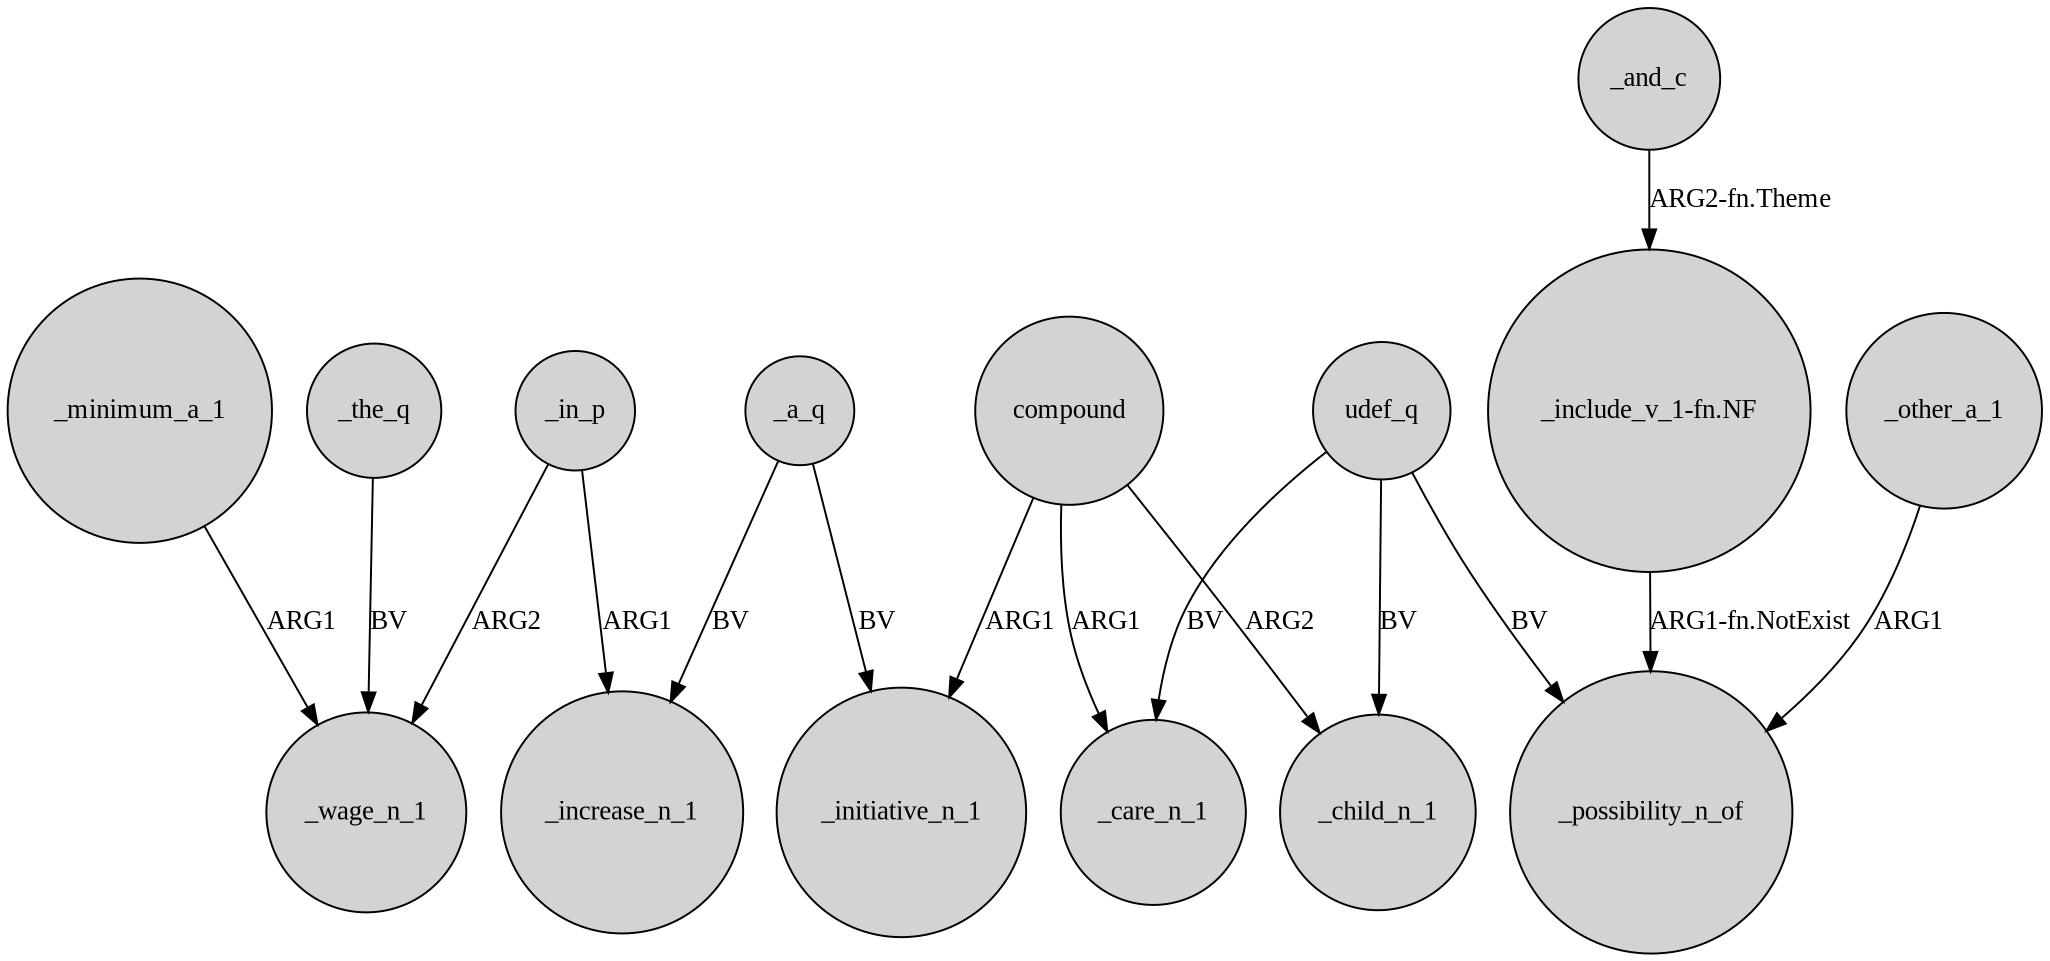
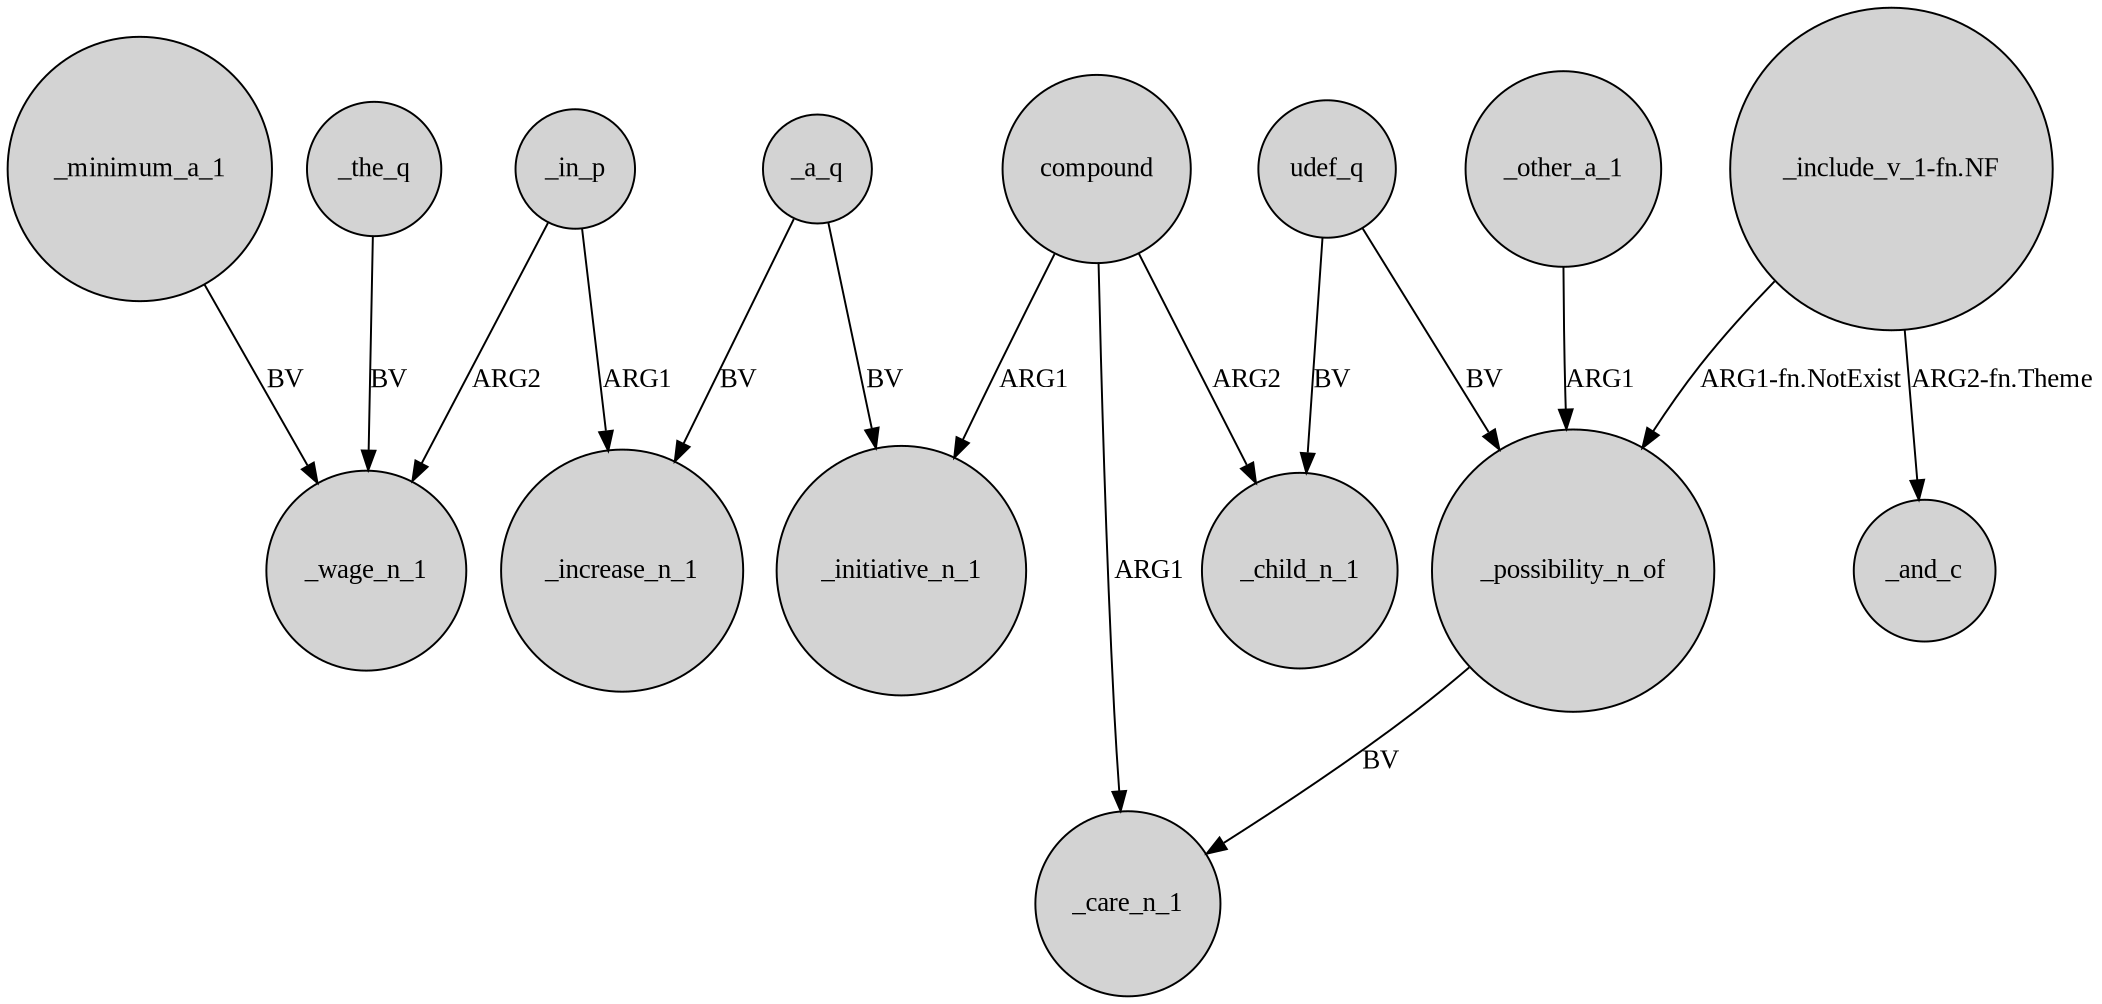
edge "_and_c" -> "_include_v_1-fn.NF": reversed
edge "udef_q" -> "_care_n_1": now "_possibility_n_of" -> "_care_n_1"
edge "_minimum_a_1" -> "_wage_n_1": label "ARG1" -> "BV"
